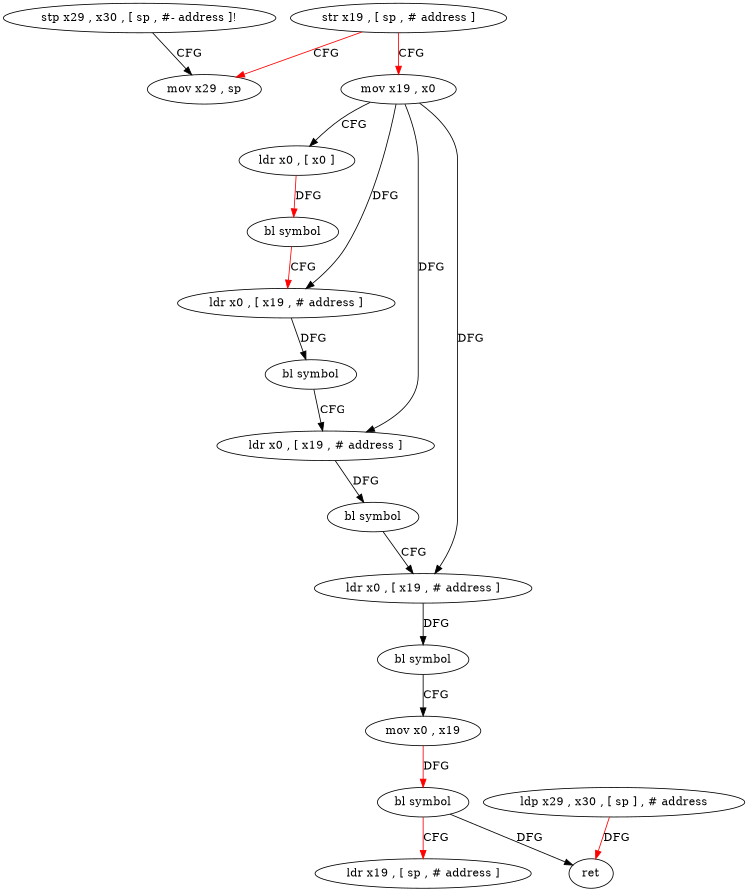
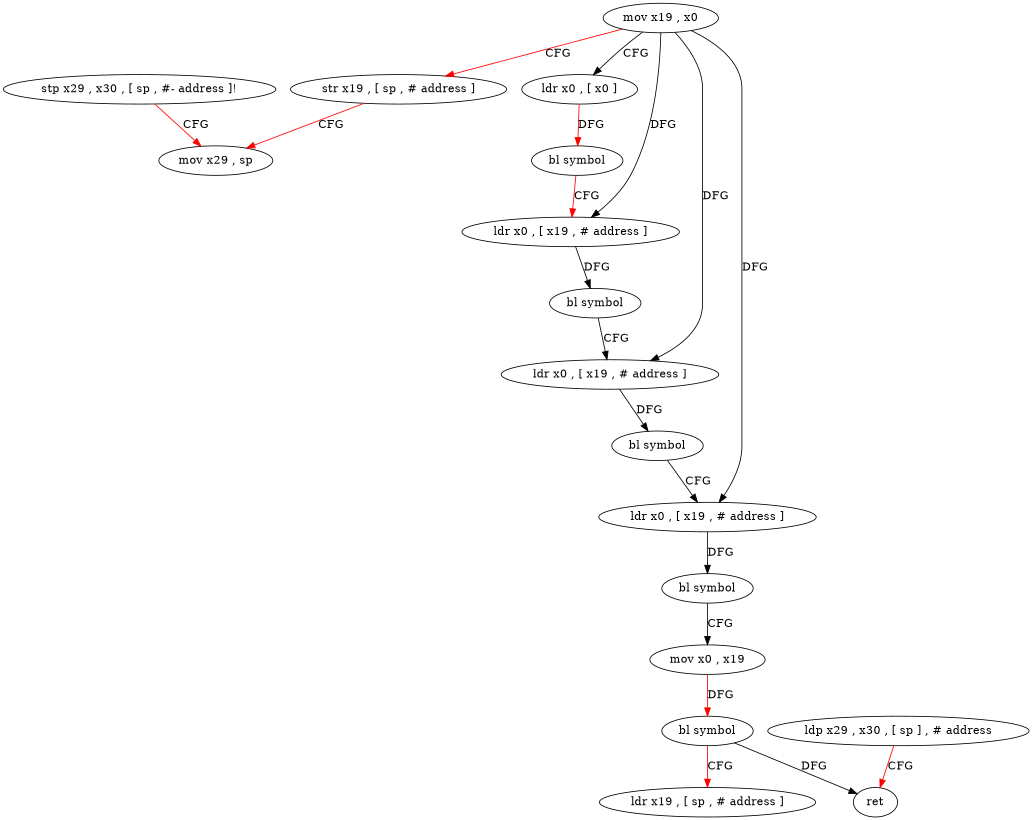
edge "str x19 , [ sp , # address ]" -> "mov x19 , x0": reversed
edge "stp x29 , x30 , [ sp , #- address ]!" -> "mov x29 , sp": color black -> red
edge "ldp x29 , x30 , [ sp ] , # address" -> "ret": label "DFG" -> "CFG"
